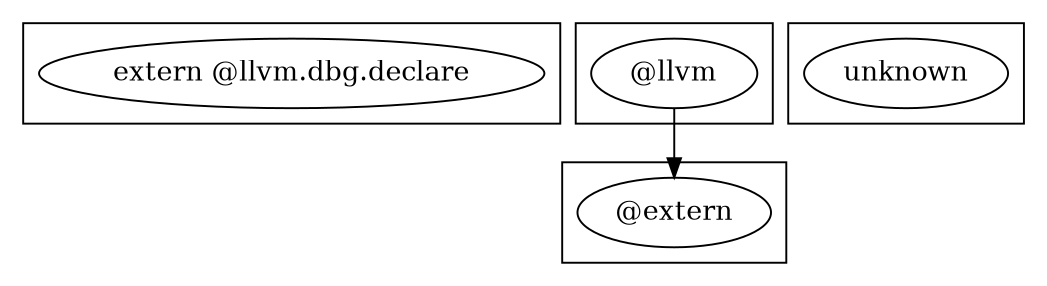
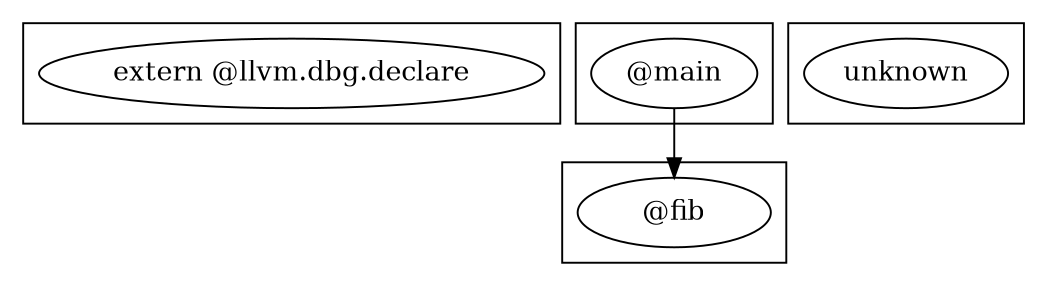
node "@llvm": label "@llvm" -> "@main"
node "@extern": label "@extern" -> "@fib"
